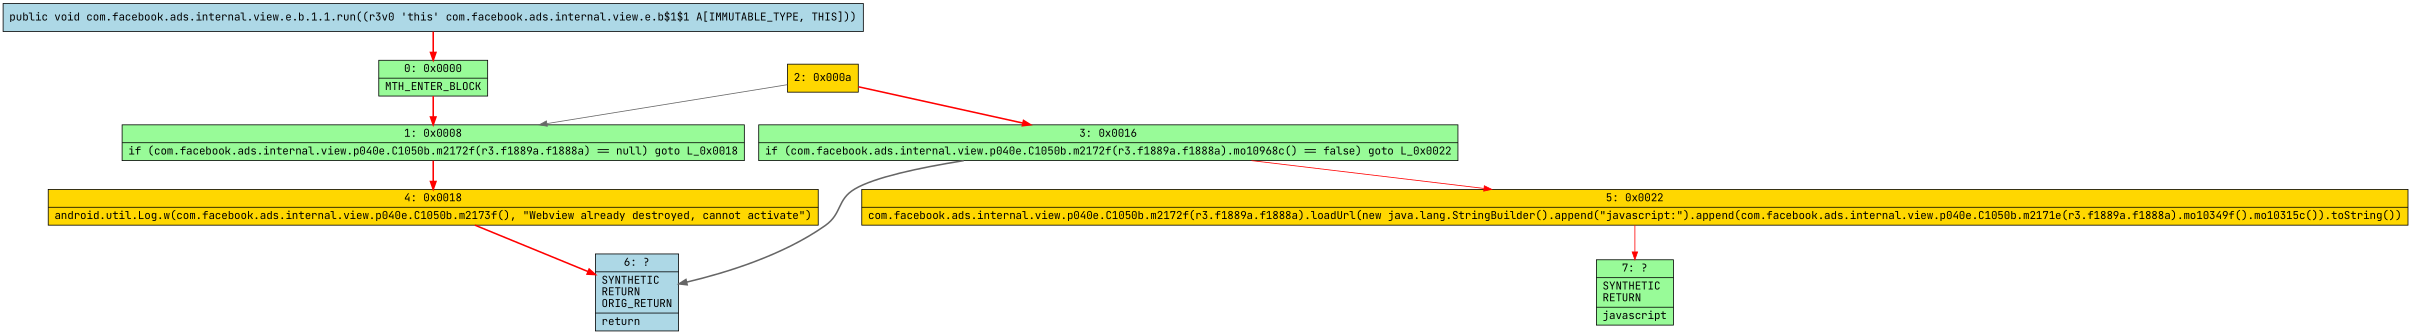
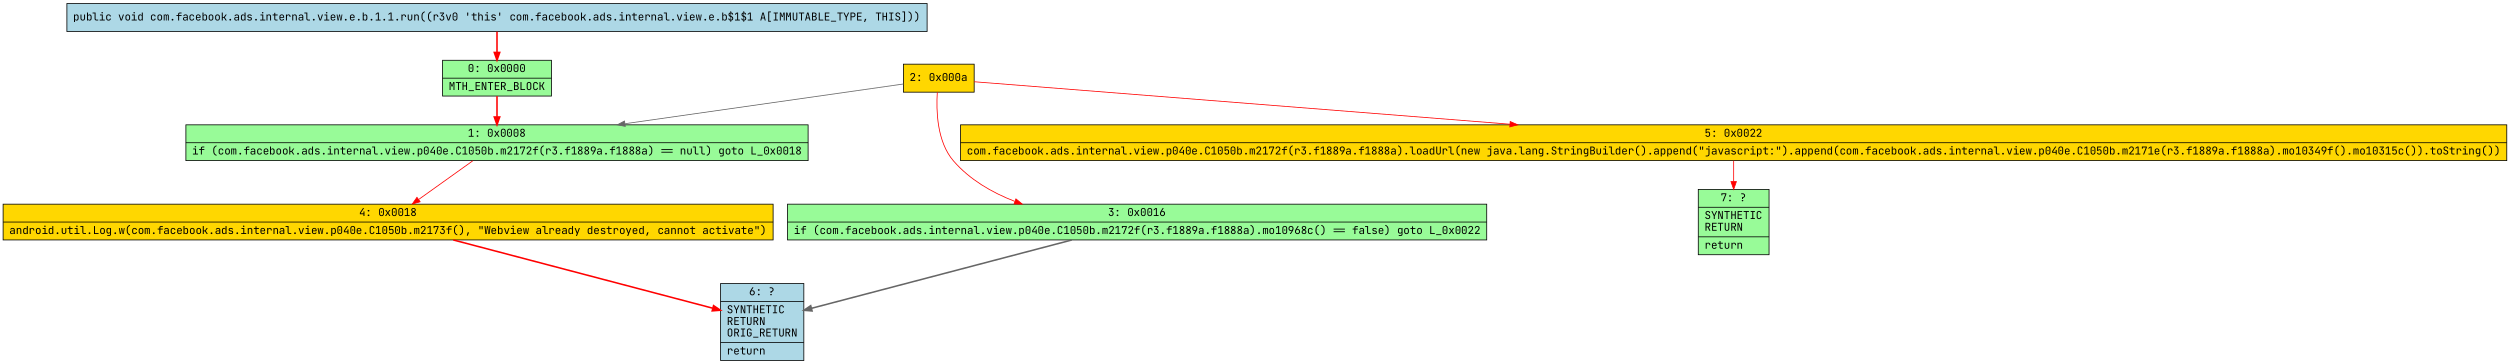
edge "2: 0x000a" -> "3: 0x0016": style bold -> solid
edge "1: 0x0008" -> "4: 0x0018": style bold -> solid
edge "3: 0x0016" -> "5: 0x0022": now "2: 0x000a" -> "5: 0x0022"
node "7: ?": text "javascript" -> "return"
